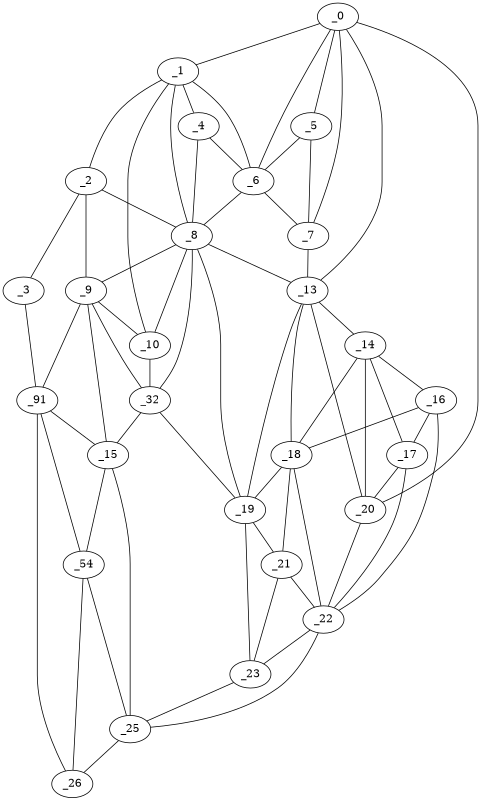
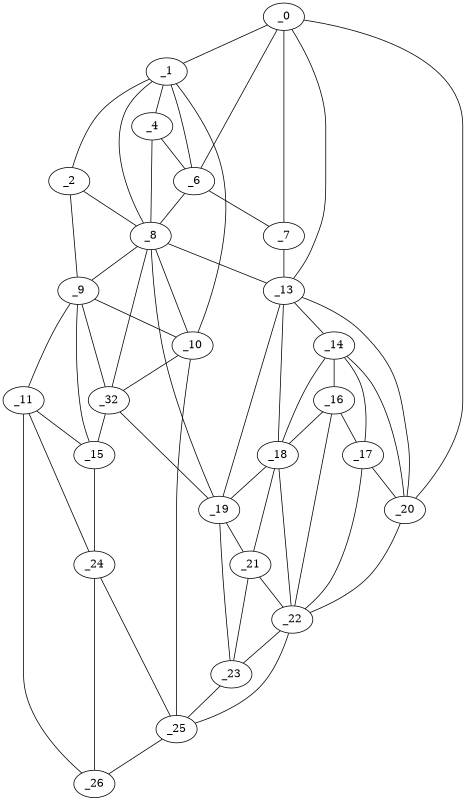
node "_5": removed
node "_3": removed
node "_91": label "_91" -> "_11"
node "_54": label "_54" -> "_24"
edge "_15" -- "_25": now "_10" -- "_25"
